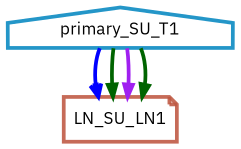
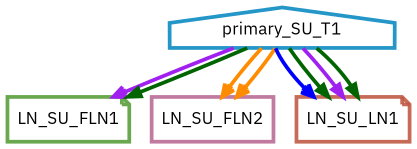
node "LN_SU_FLN1": added
node "LN_SU_FLN2": added
